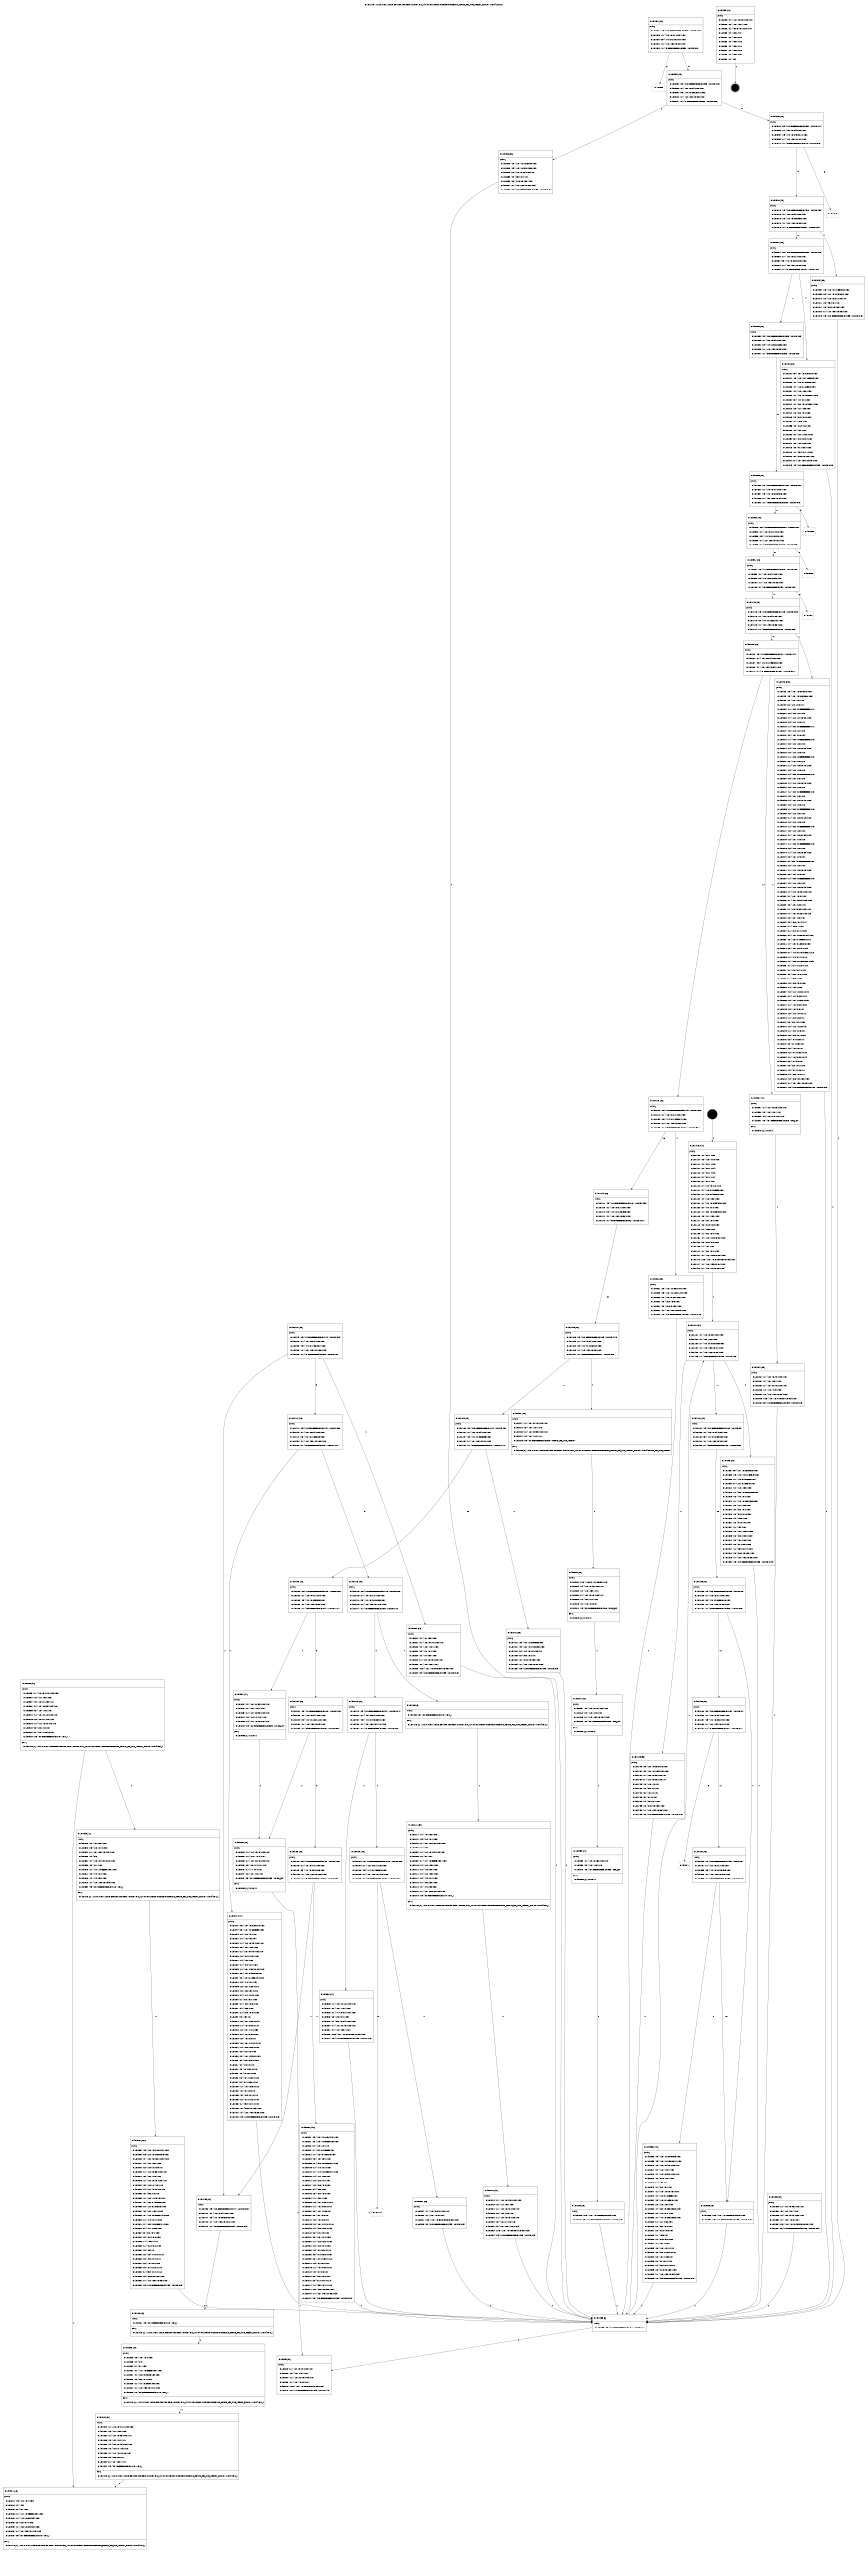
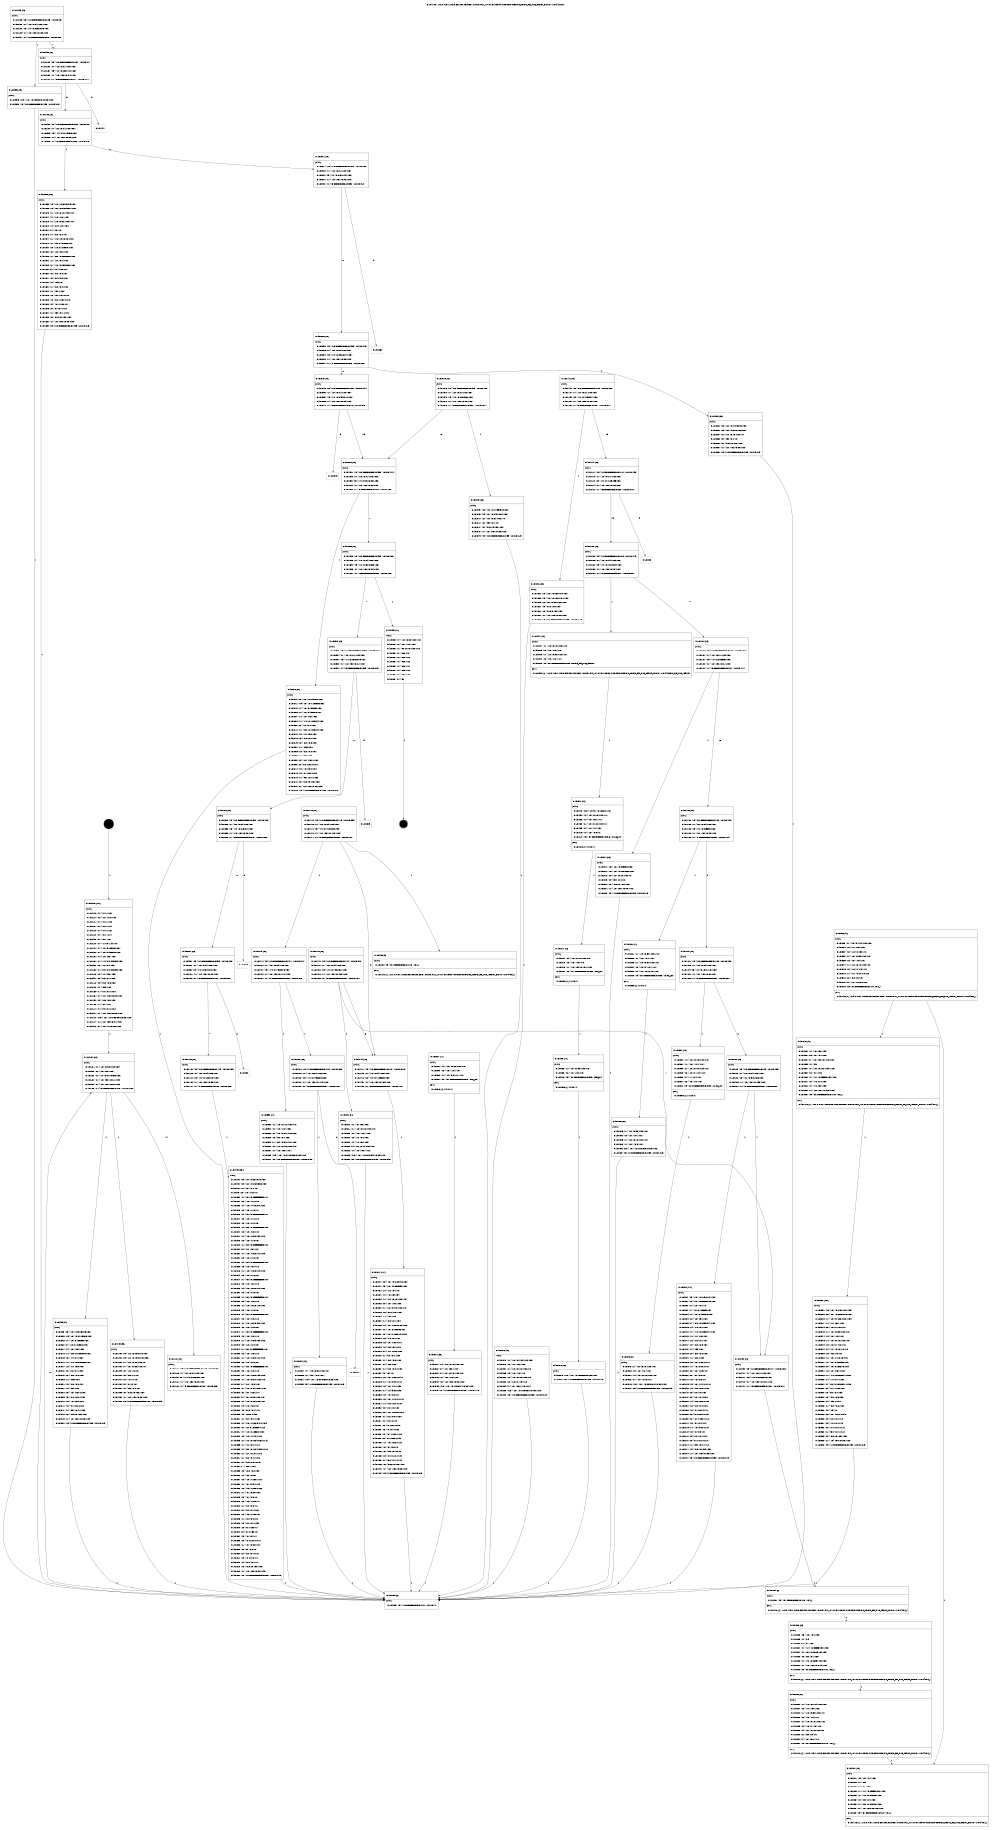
edge "0x40154c [28]" -> "0x401568 [28]": now "0x40154c [28]" -> "0x401584 [28]"
node "0x401f83": added
edge "0x4015a0 [28]" -> "0x401fb3 [24]": added, label "1"
node "0x40162c [28]": removed
edge "0x401744 [28]" -> "0x401760 [28]": reversed
edge "0x4014a4 [28]" -> "0x4014c0 [28]": removed, label "25"
edge "0x401bc4 [26]" -> "0x4019e2 [29]": now "0x401bc4 [26]" -> "0x401bde [32]"
node "0x401b44 [52]": removed
edge "0x4014f8 [28]" -> "0x401ede [15]": now "0x4014f8 [28]" -> "0x401514 [28]"
edge "0x402155 [5]" -> "0x4019ff [32]": reversed
